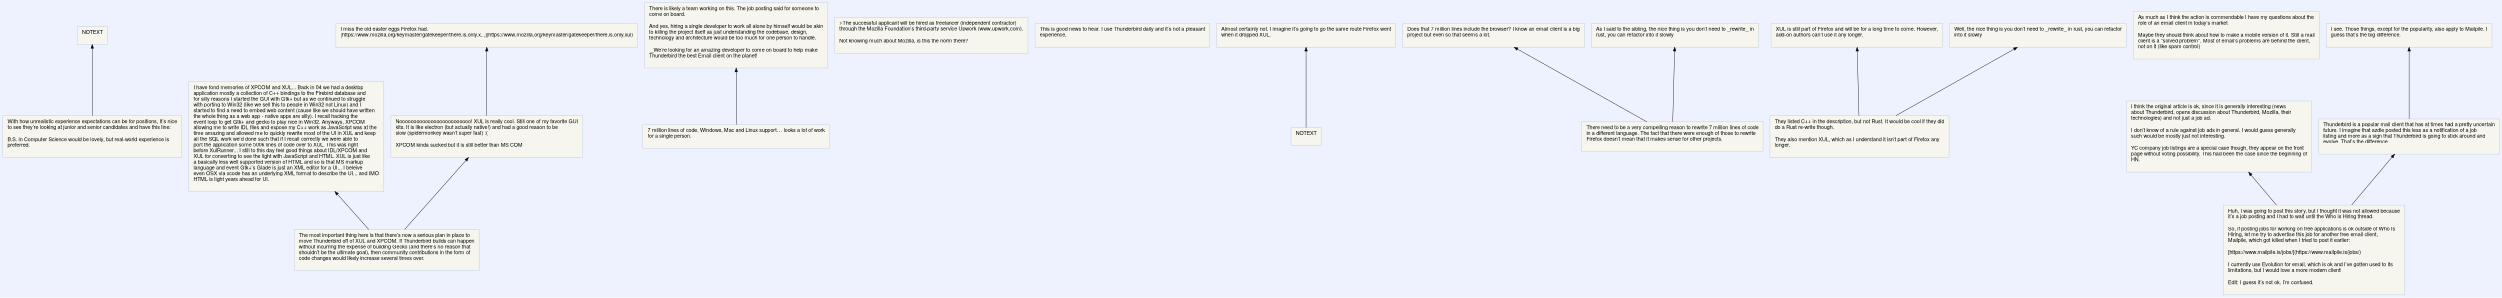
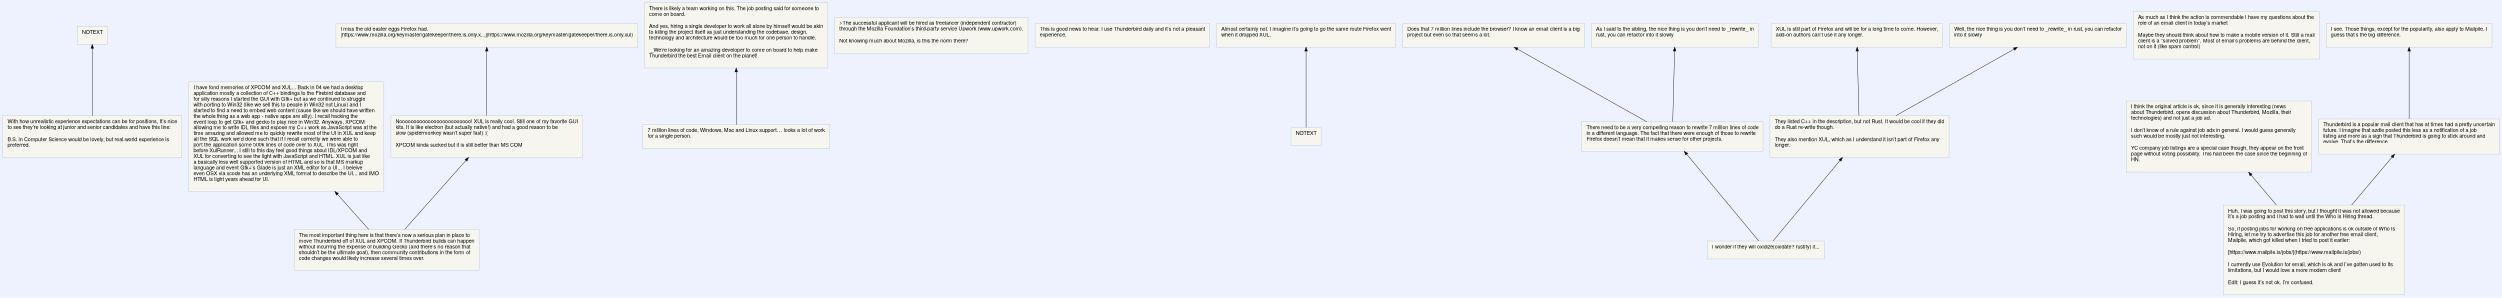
node "I wonder if they will oxidize(oxidate? rustify) it...": added
